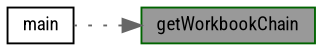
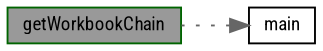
edge "main" -> "getWorkbookChain": reversed
